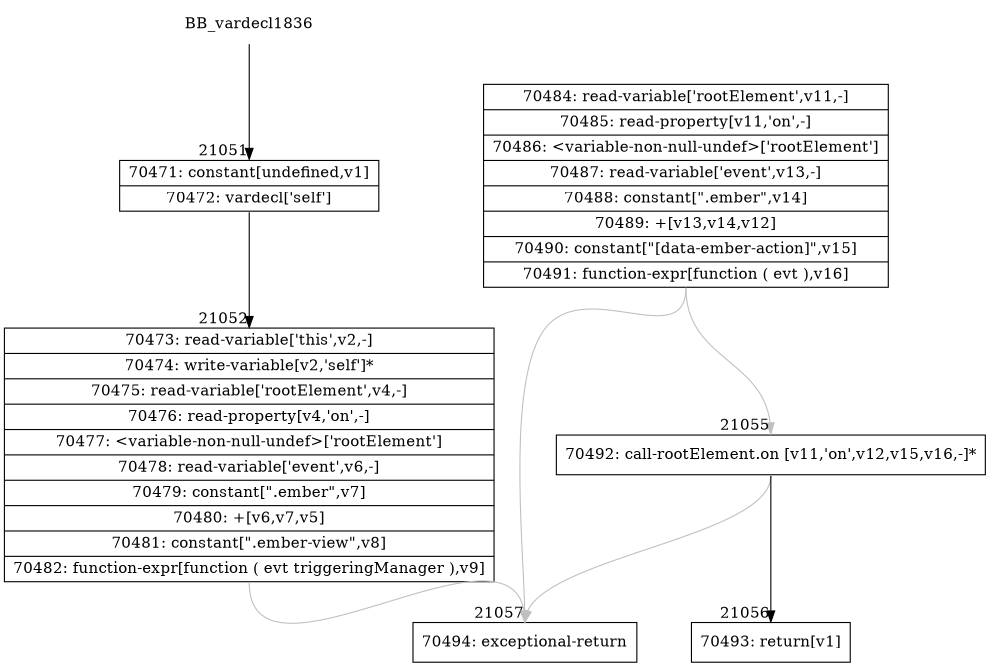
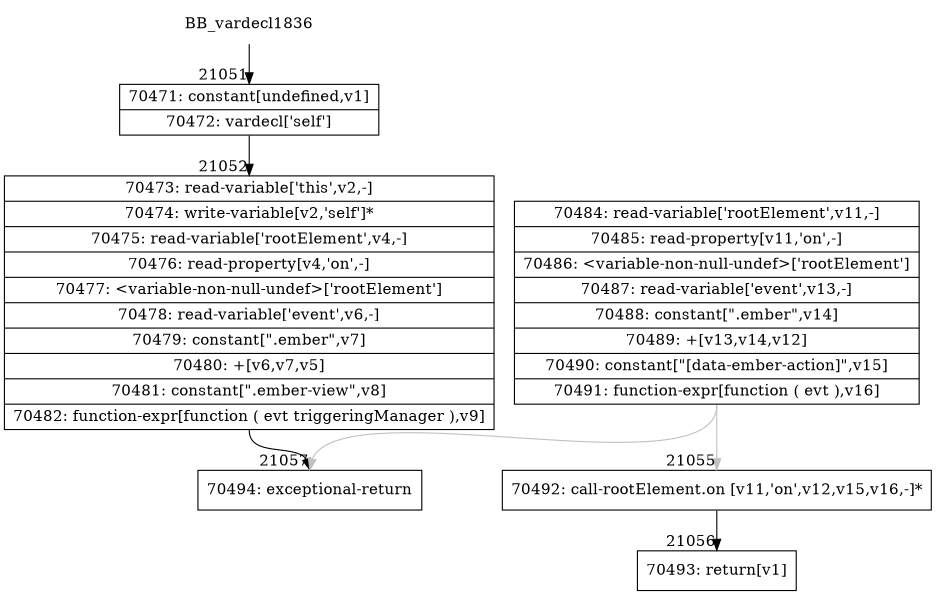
edge "70492: call-rootElement.on [v11,'on',v12,v15,v16,-]*" -> "70494: exceptional-return": removed
edge "70473: read-variable['this',v2,-]" -> "70494: exceptional-return": color gray -> black
